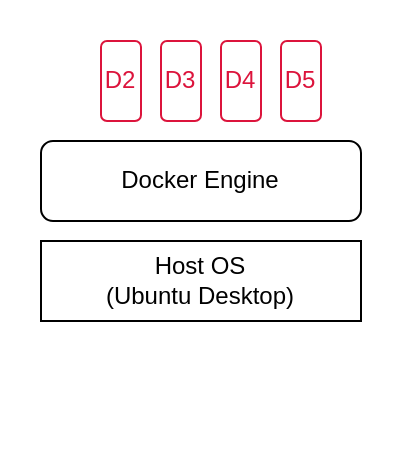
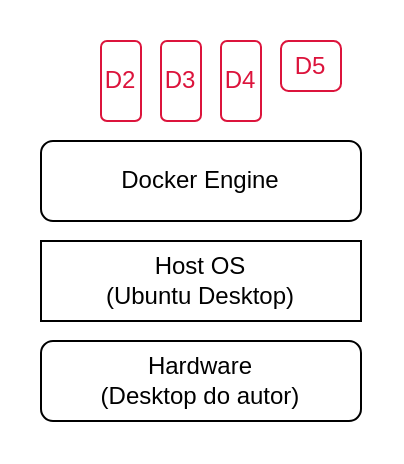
node "D5": size 40x80 -> 60x50
node "Hardware (Desktop do autor)": added
